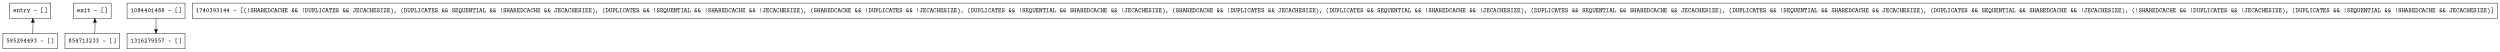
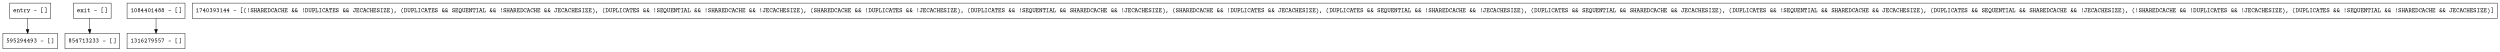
edge "595294493 - []" -> "entry - []": reversed
edge "854713233 - []" -> "exit - []": reversed
